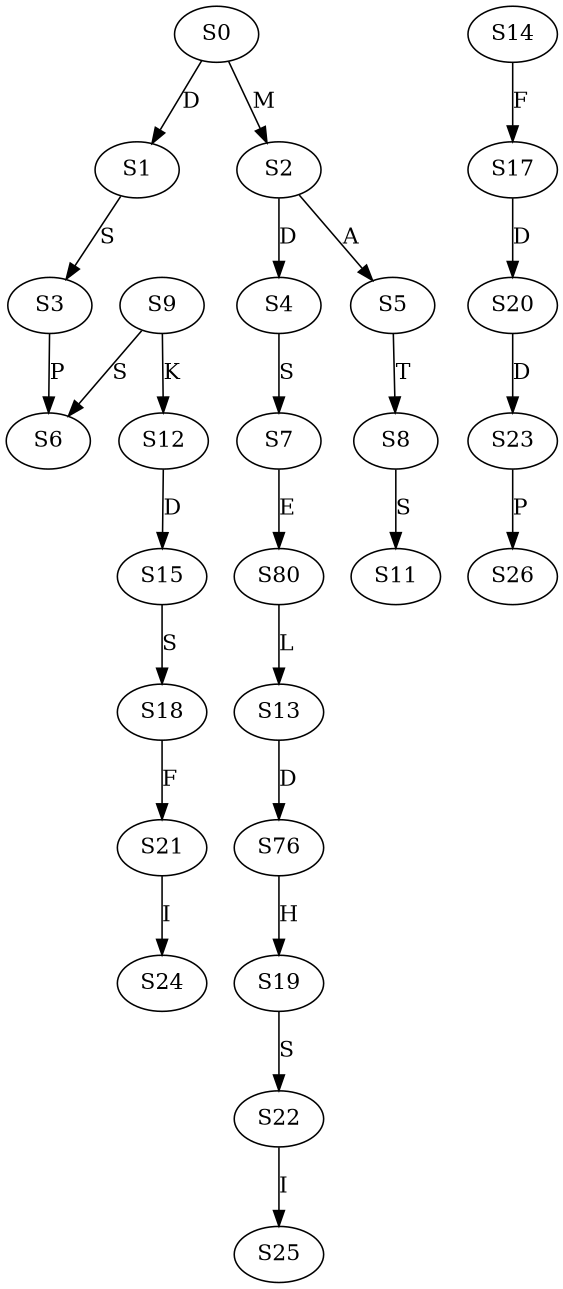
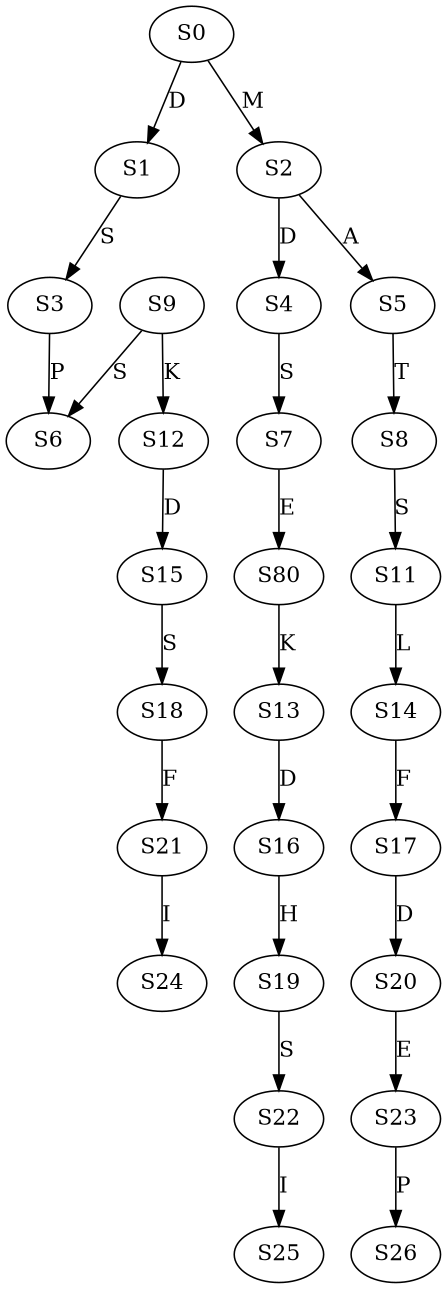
edge "S20" -> "S23": label "D" -> "E"
edge "S11" -> "S14": added, label "L"
edge "S80" -> "S13": label "L" -> "K"
node "S76": label "S76" -> "S16"
